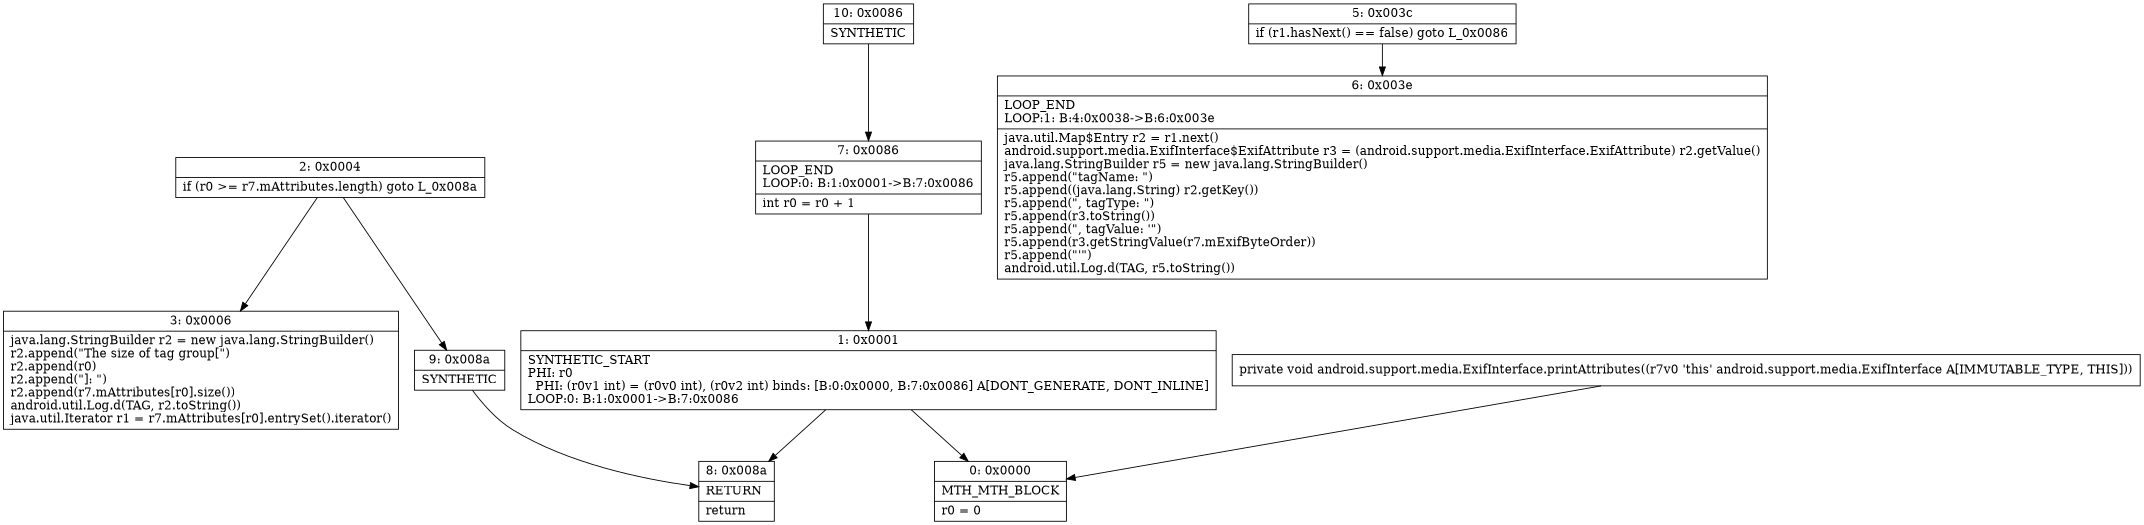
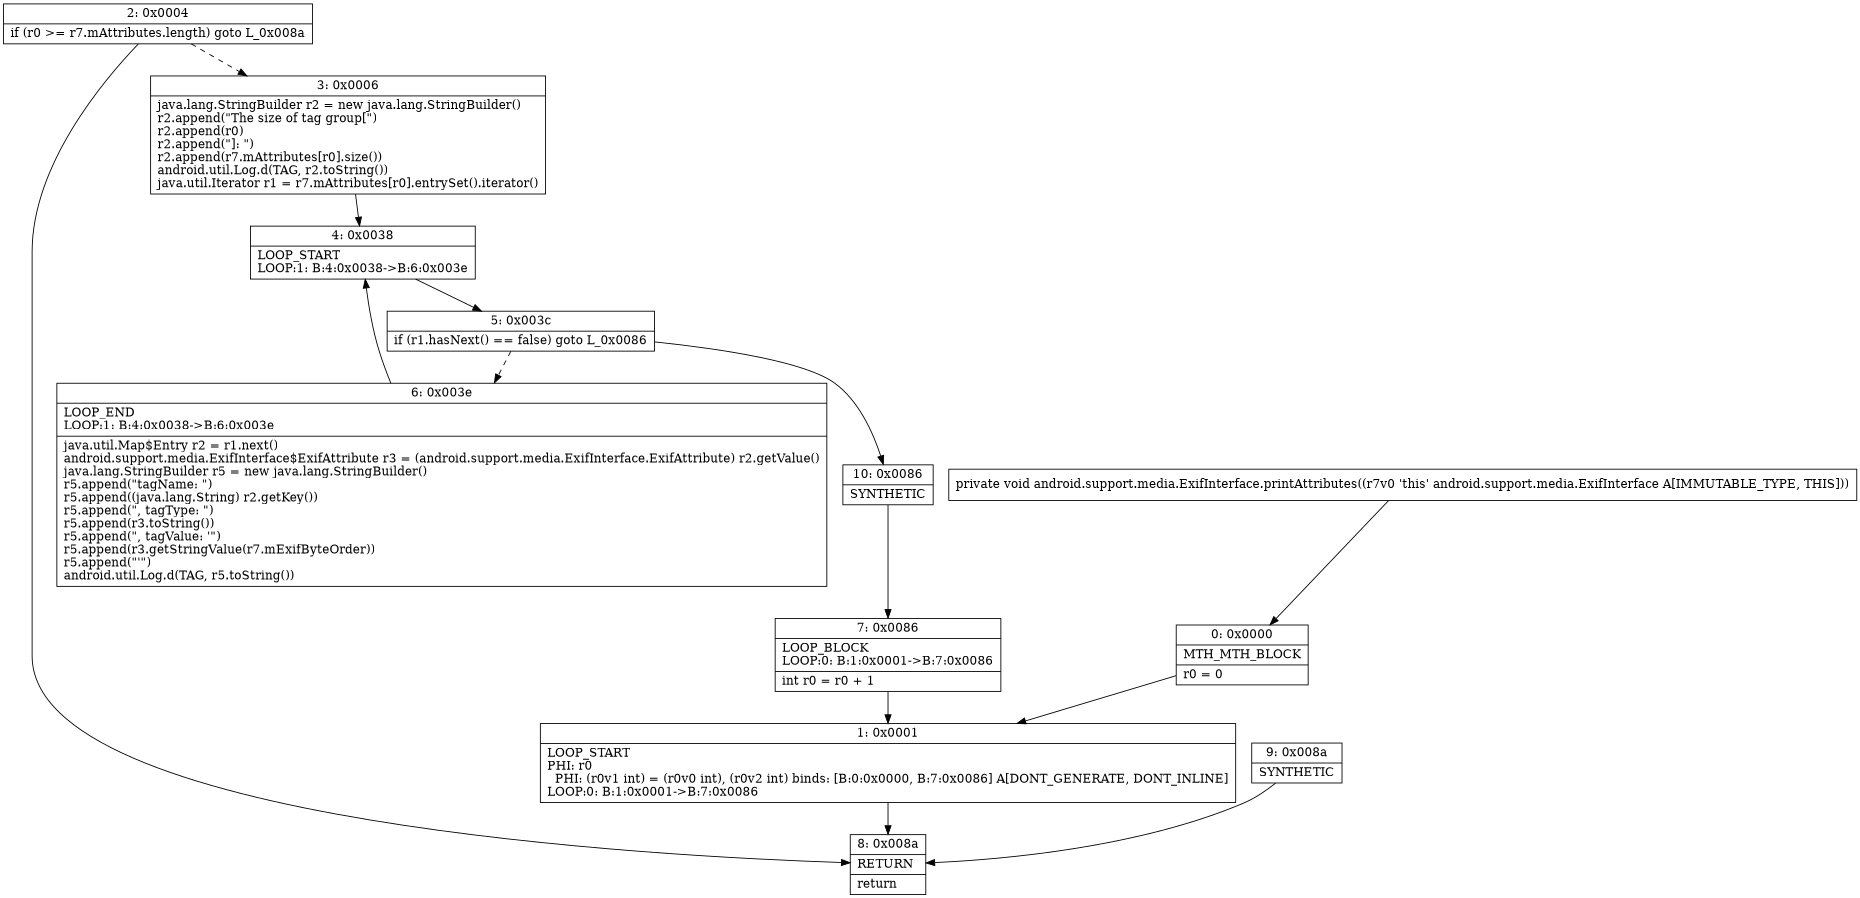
edge "5: 0x003c" -> "6: 0x003e": style solid -> dashed
node "7: 0x0086": text "LOOP_END" -> "LOOP_BLOCK"
edge "2: 0x0004" -> "3: 0x0006": style solid -> dashed
node "4: 0x0038": added
edge "2: 0x0004" -> "9: 0x008a": now "2: 0x0004" -> "8: 0x008a"
node "1: 0x0001": text "SYNTHETIC_START" -> "LOOP_START"
edge "5: 0x003c" -> "10: 0x0086": added
edge "1: 0x0001" -> "0: 0x0000": reversed
